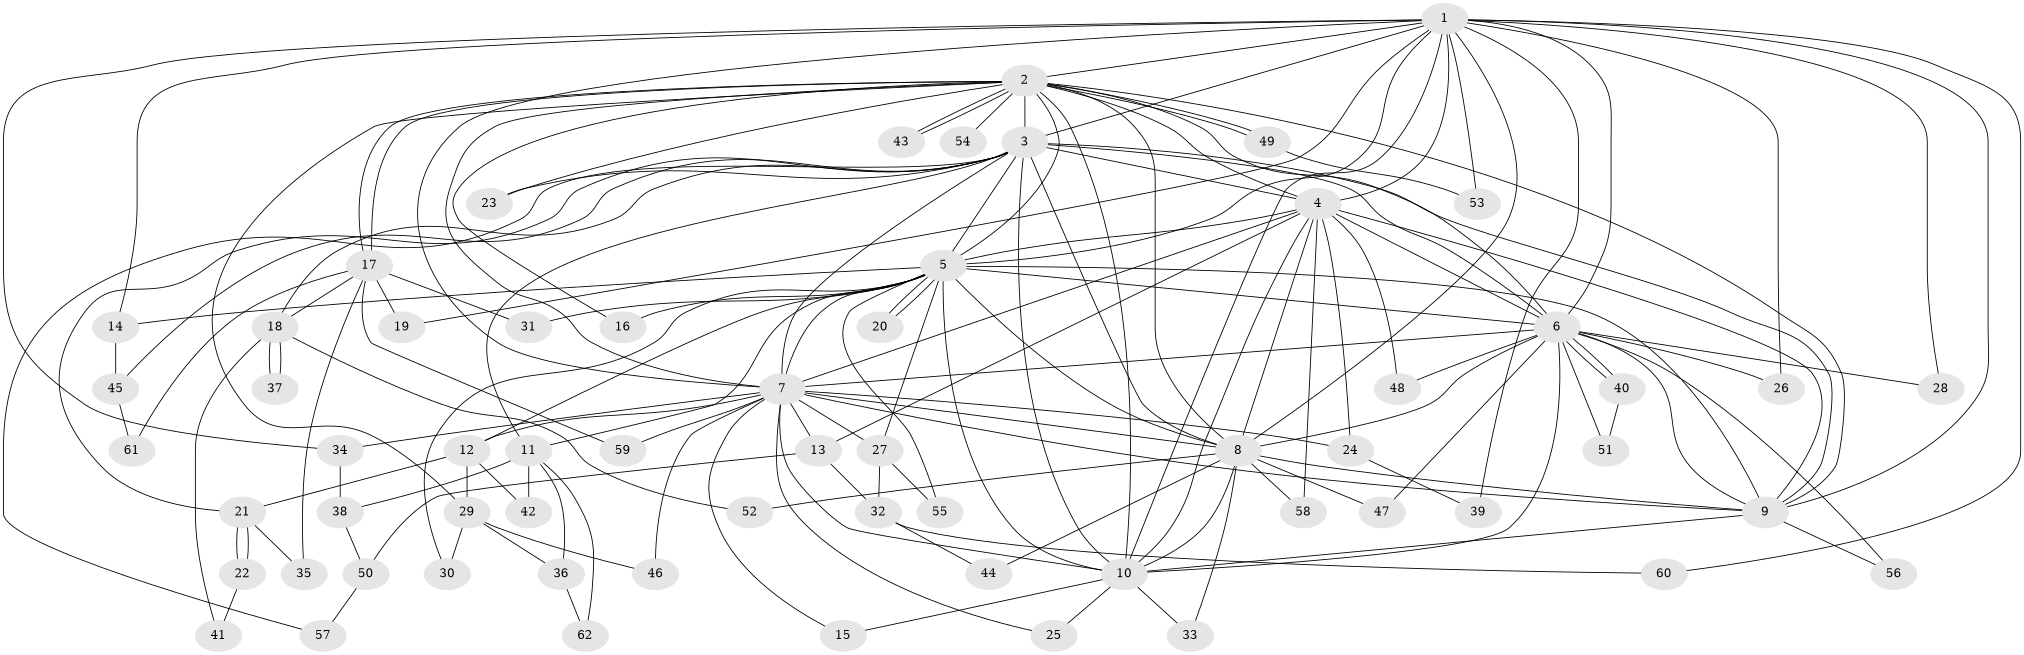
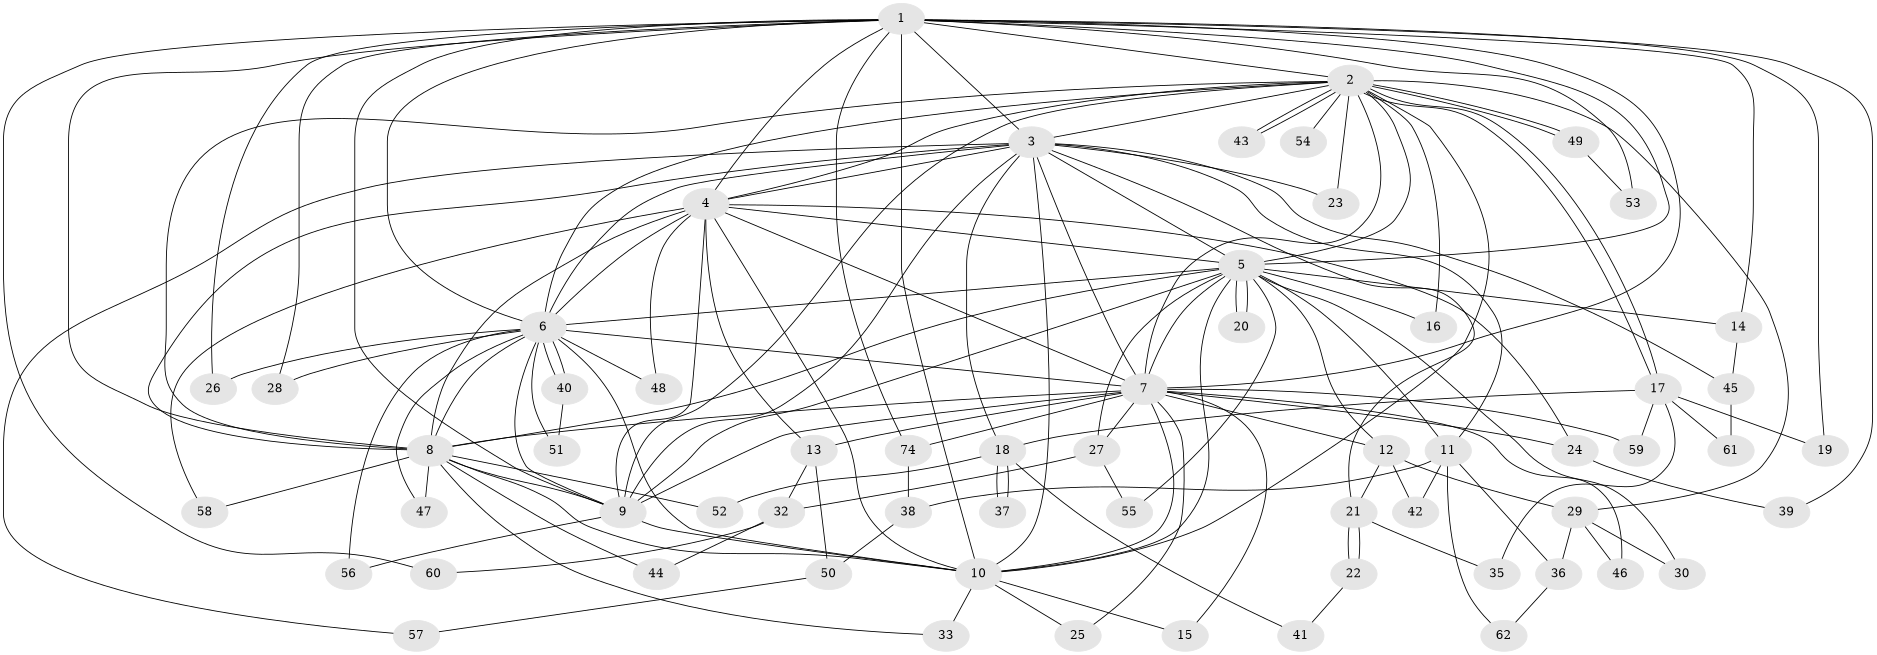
node "31": removed
node "34": label "34" -> "74"
